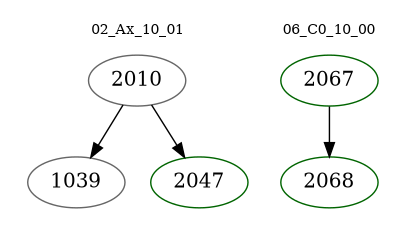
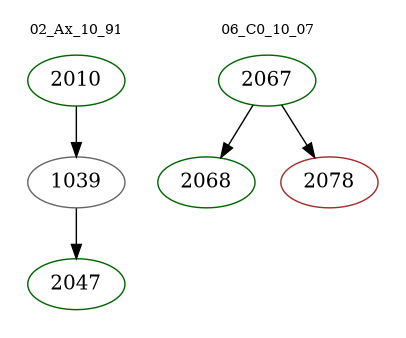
cluster "02_Ax_10_01": label "02_Ax_10_01" -> "02_Ax_10_91"
cluster "06_C0_10_00": label "06_C0_10_00" -> "06_C0_10_07"
node "2010": color gray40 -> darkgreen
edge "2010" -> "2047": now "1039" -> "2047"
node "2078": added
